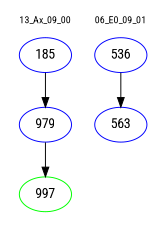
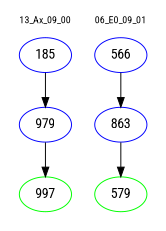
node "536": label "536" -> "566"
node "563": label "563" -> "863"
node "579": added
